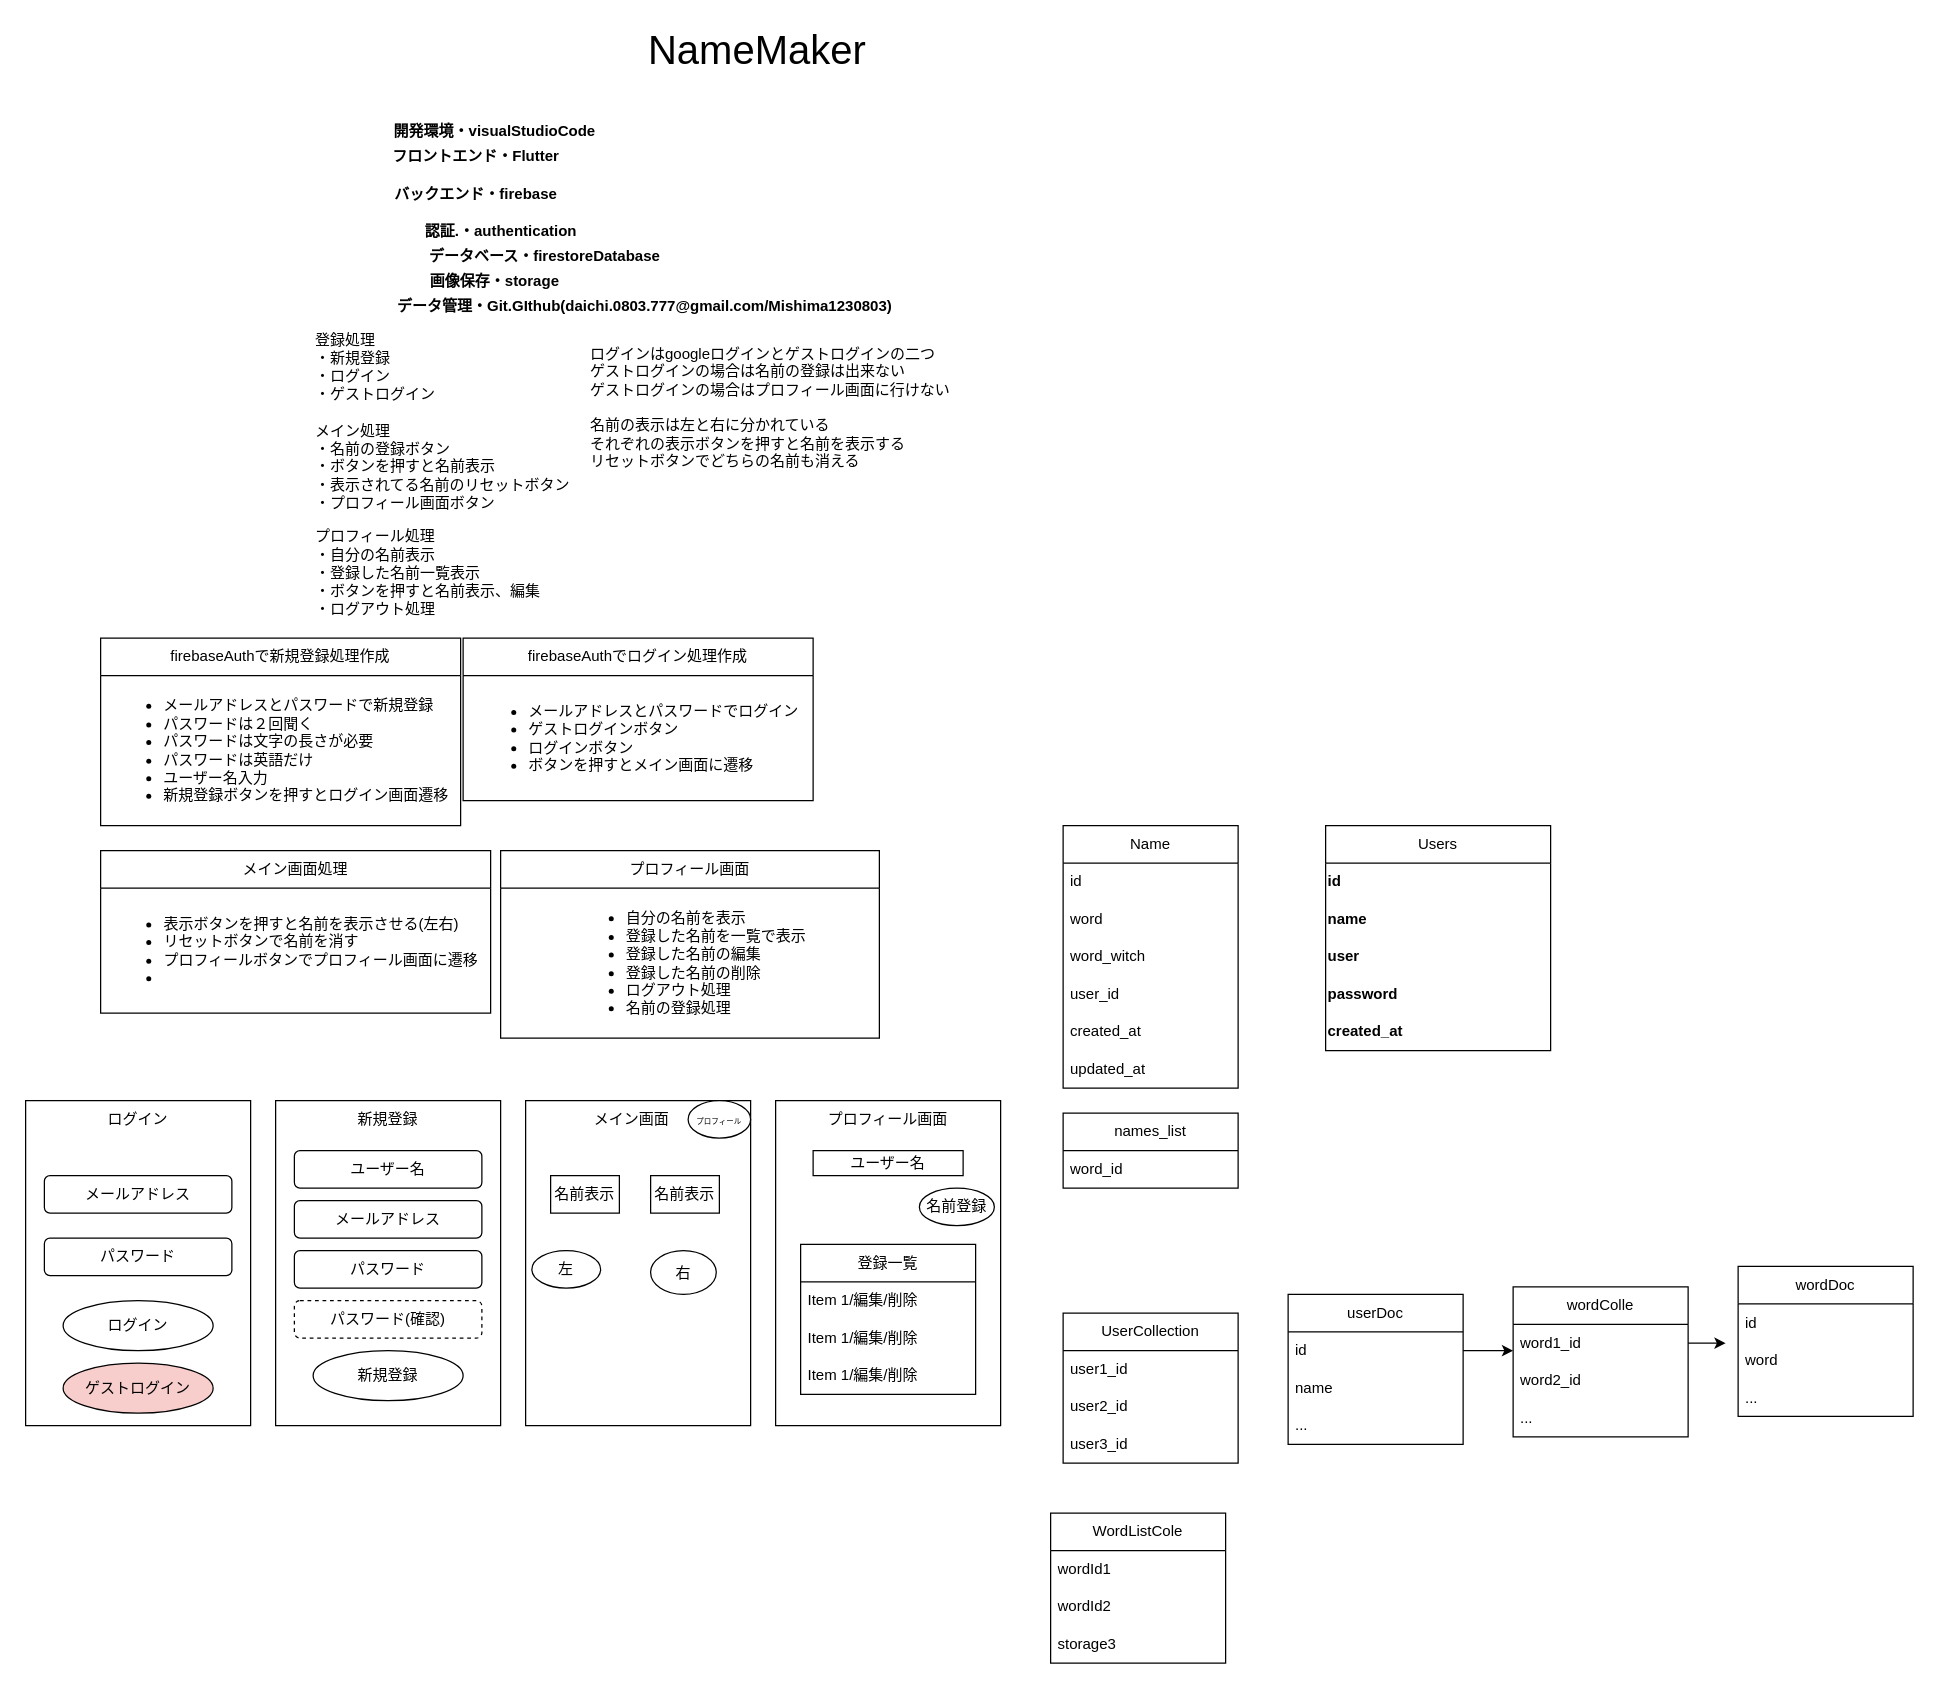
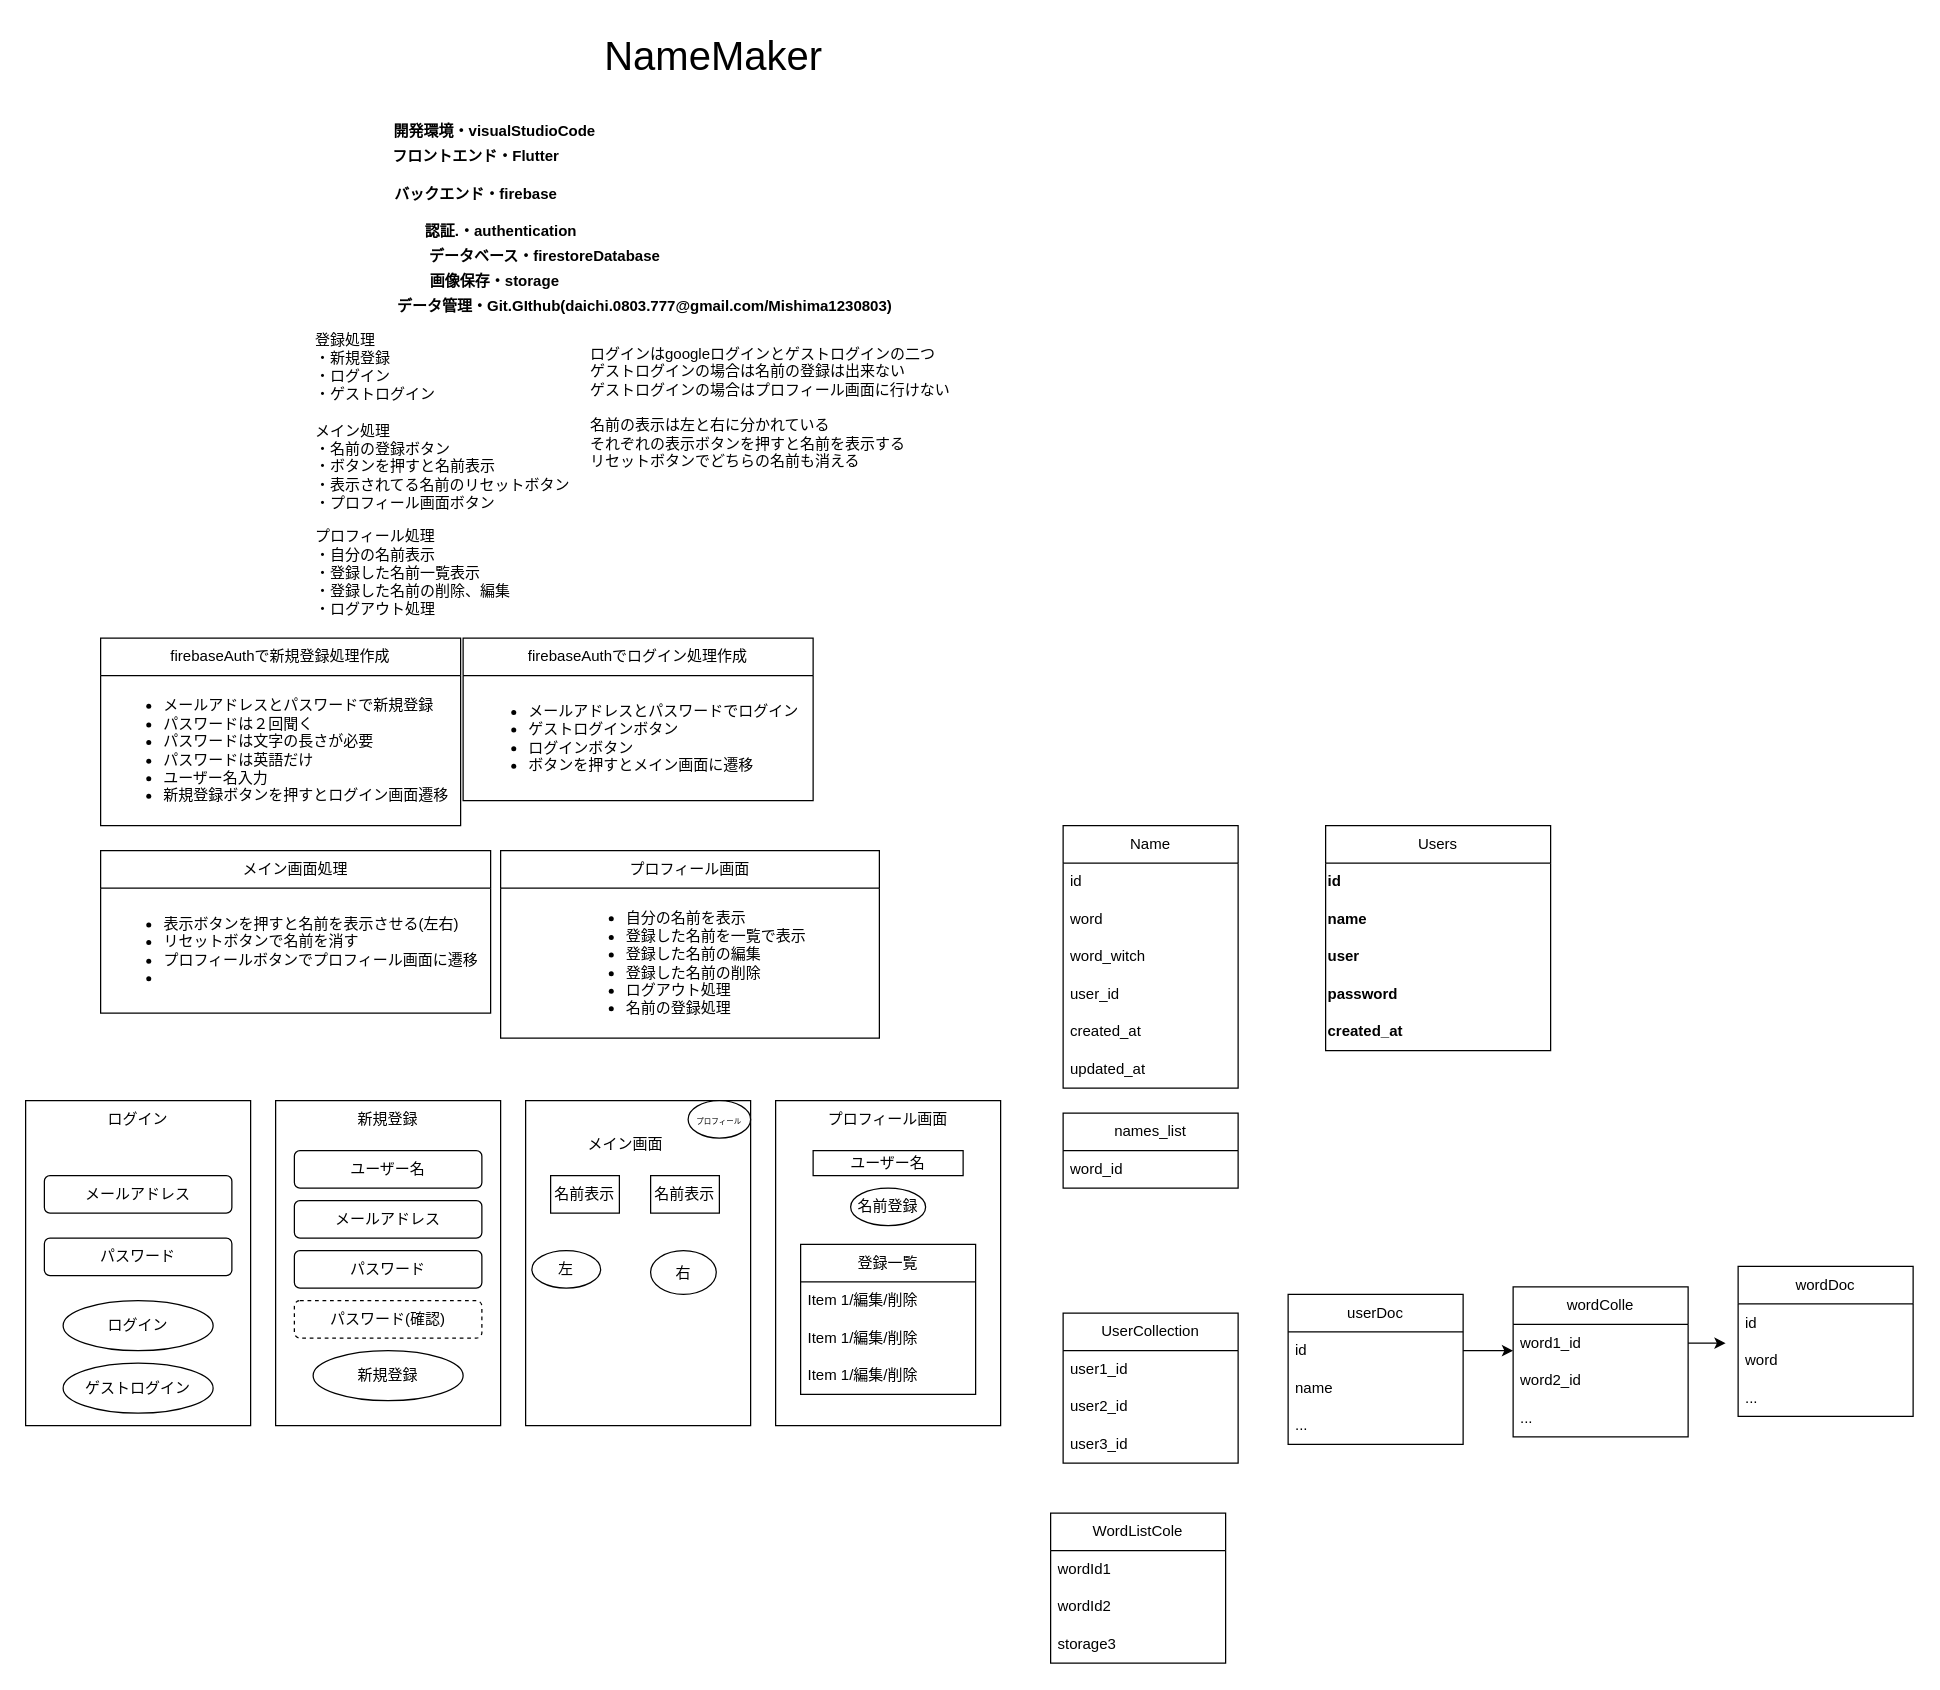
node "NameMaker": moved (757, 51) -> (713, 57)
node "プロフィール処理 ・自分の名前表示 ・登録した名前一覧表示 ・ボタンを押すと名前表示、編集 ・ログアウト処理": label "プロフィール処理 ・自分の名前表示 ・登録した名前一覧表示 ・ボタンを押すと名前表示、編集 ・ログアウト処理" -> "プロフィール処理 ・自分の名前表示 ・登録した名前一覧表示 ・登録した名前の削除、編集 ・ログアウト処理"
node "メイン画面": moved (632, 1119) -> (626, 1144)
node "名前登録": moved (957, 1207) -> (888, 1207)
node "ゲストログイン": fillcolor #f8cecc -> #ffffff
